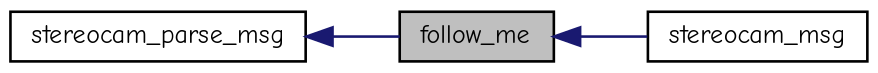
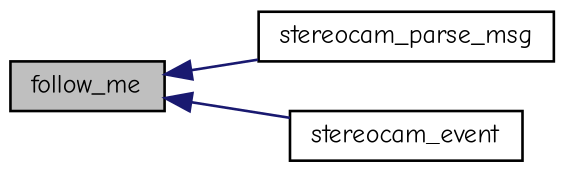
edge "follow_me" -> "stereocam_parse_msg": reversed
node "stereocam_msg": label "stereocam_msg" -> "stereocam_event"
